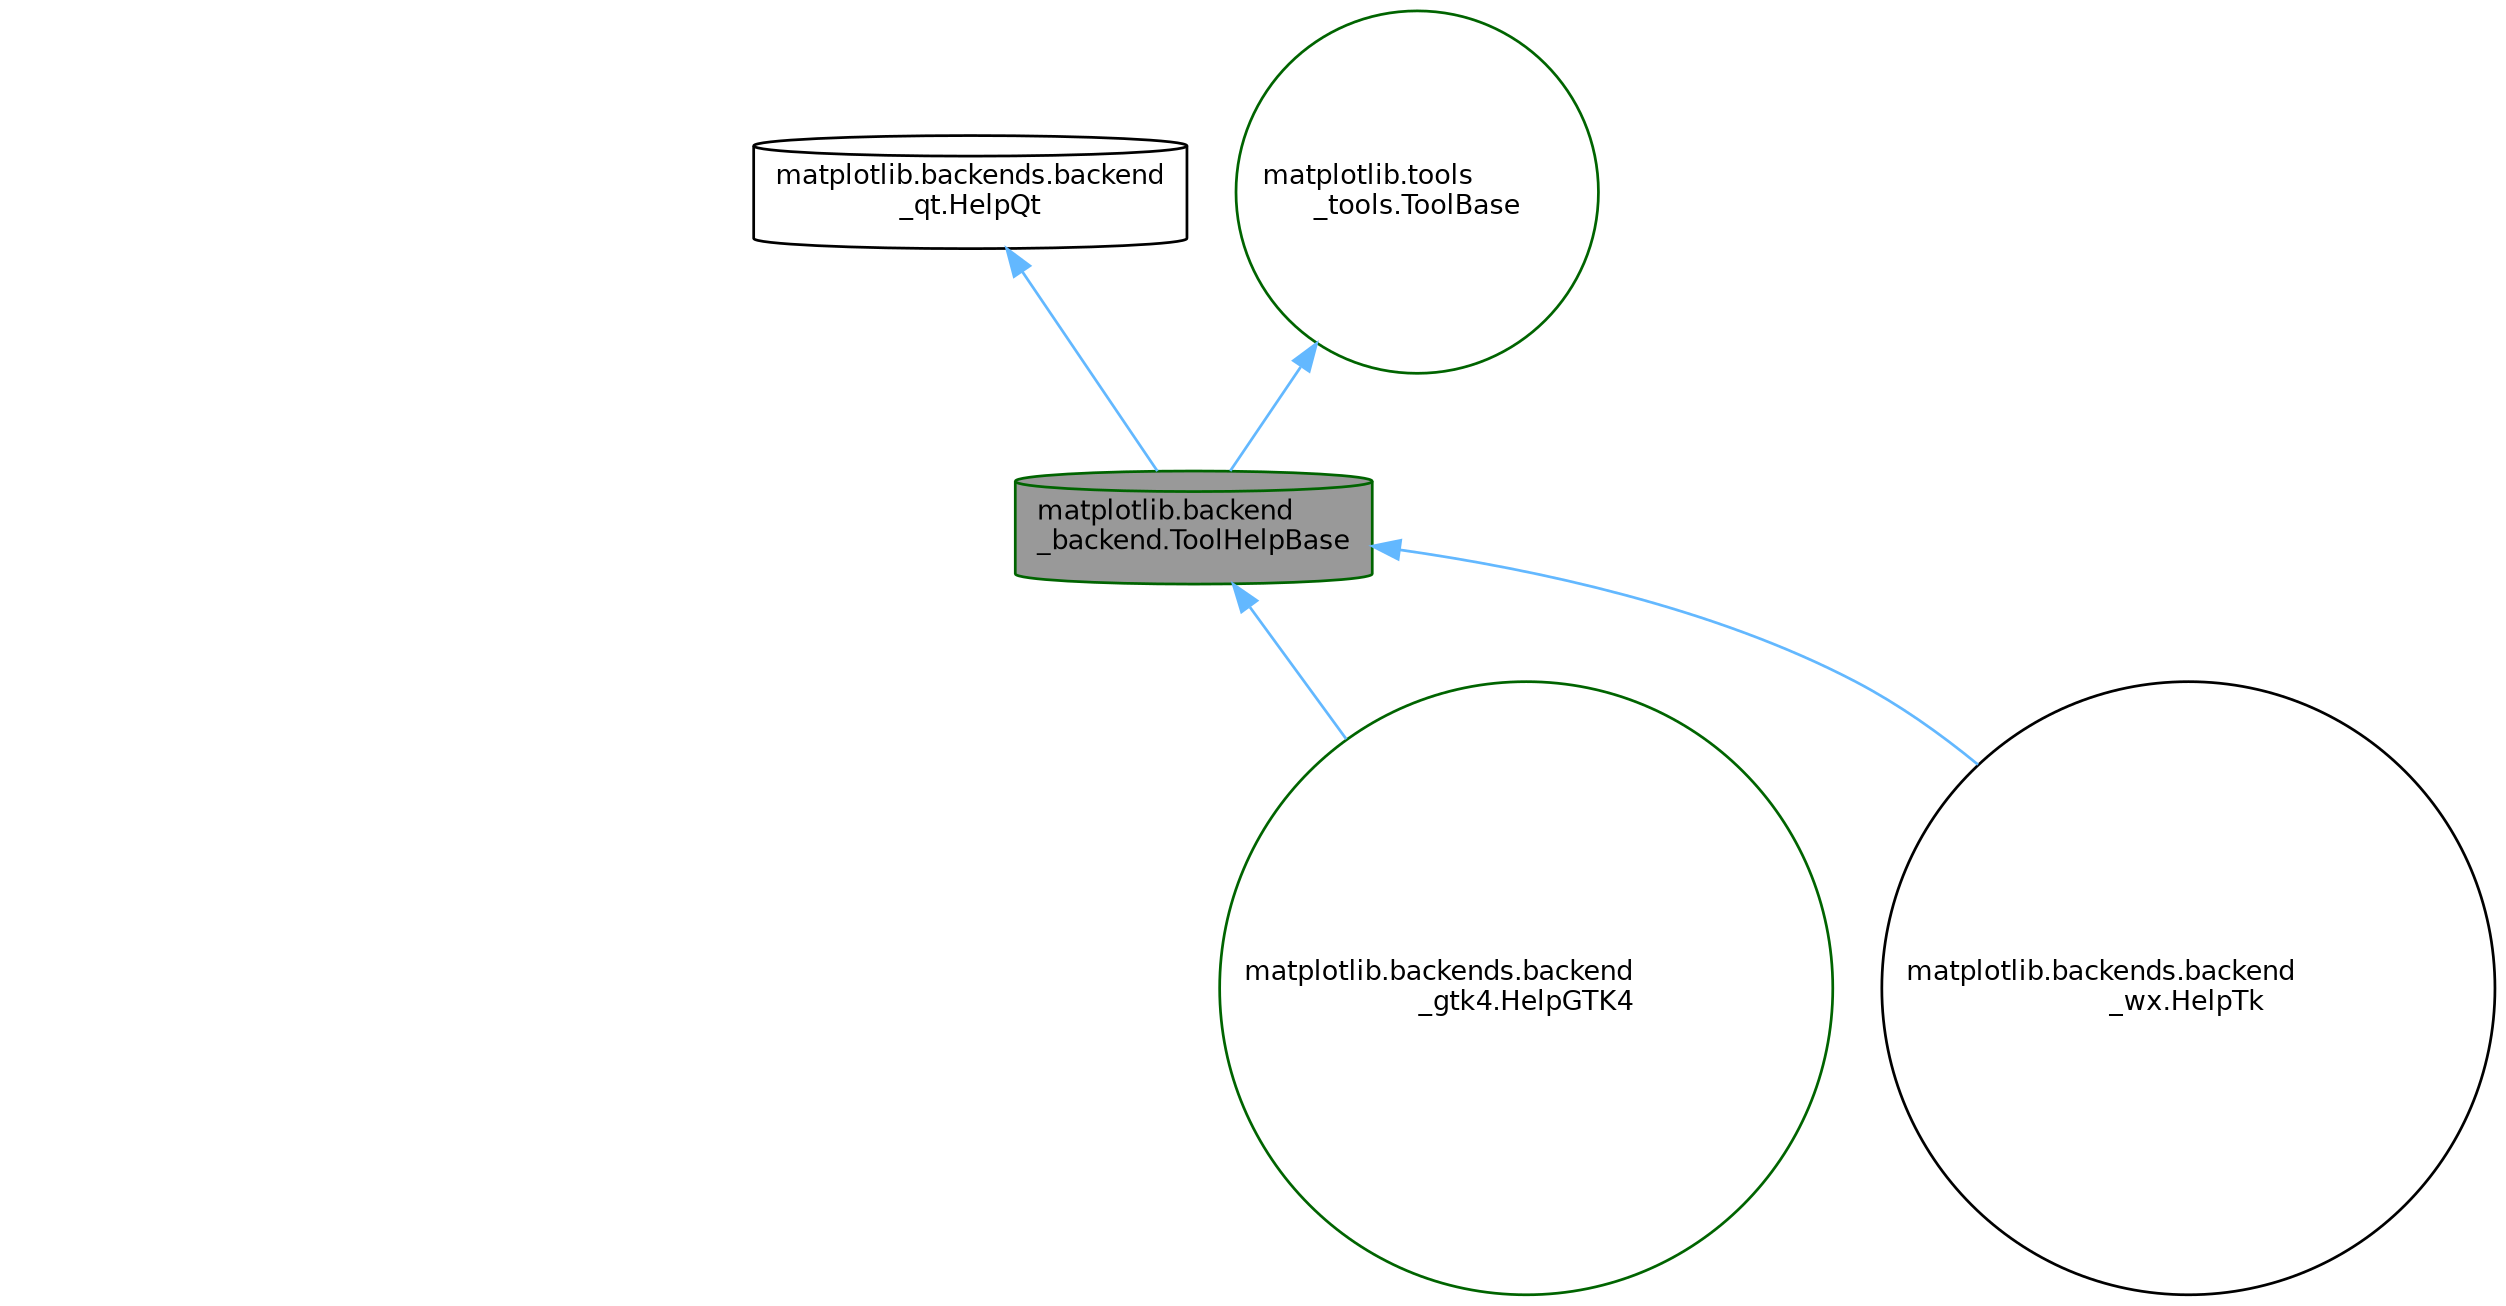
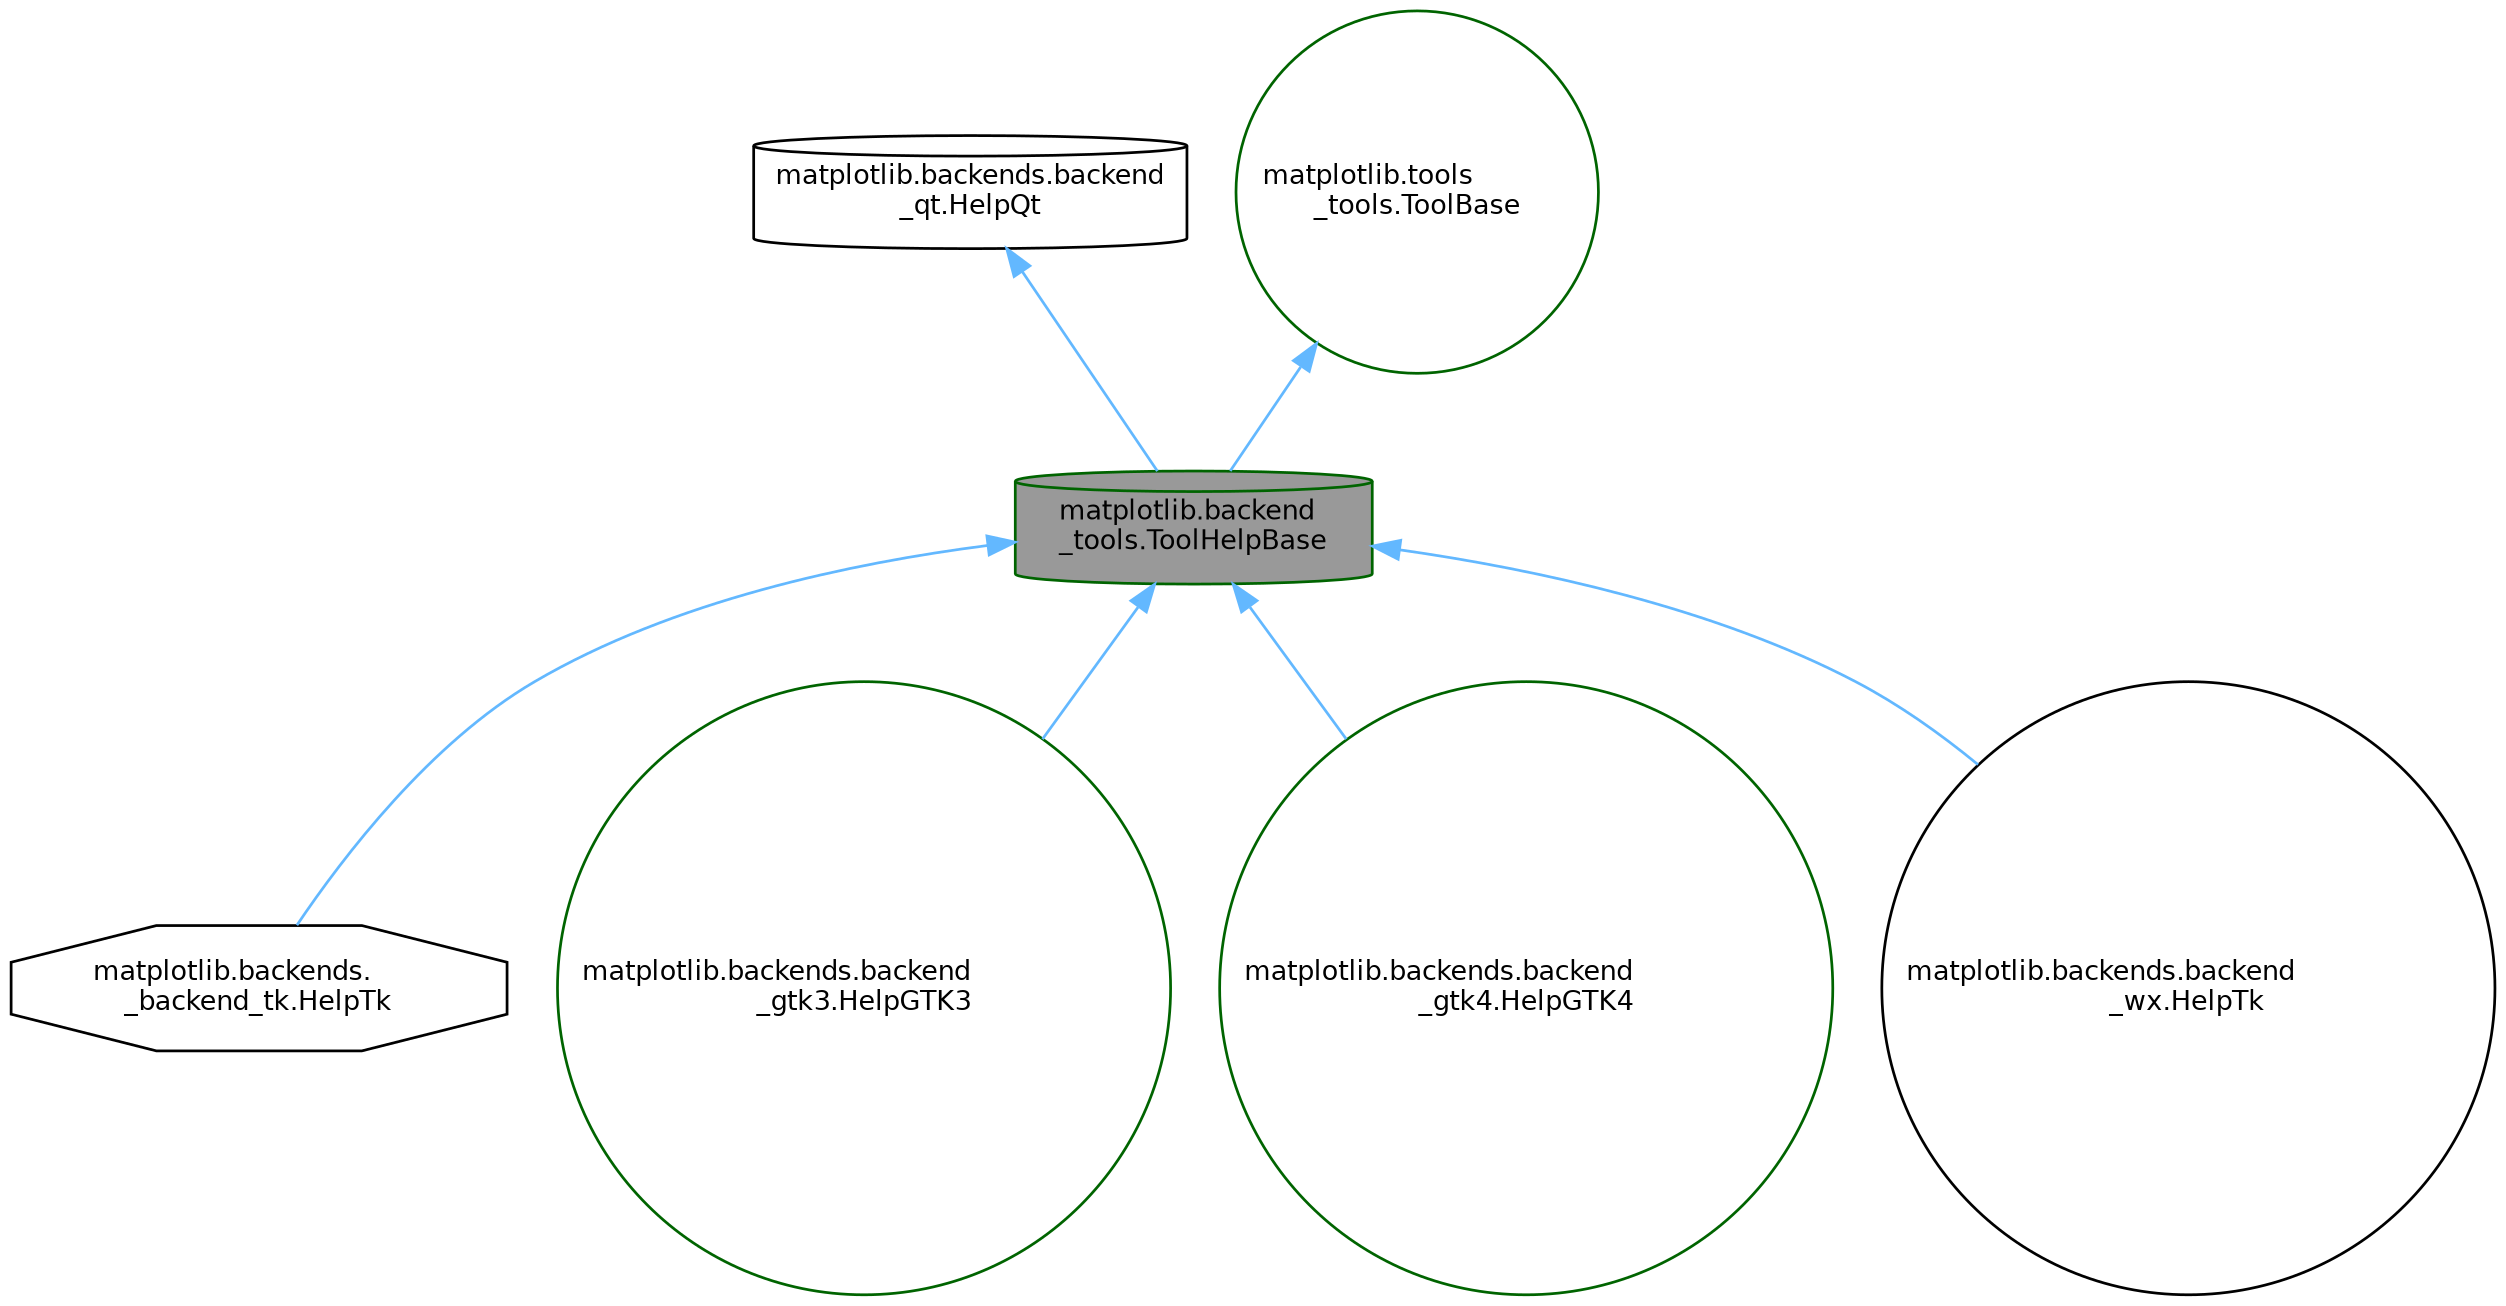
node "matplotlib.backend _backend.ToolHelpBase": label "matplotlib.backend _backend.ToolHelpBase" -> "matplotlib.backend _tools.ToolHelpBase"
node "matplotlib.backends. _backend_tk.HelpTk": added
node "matplotlib.backends.backend _gtk3.HelpGTK3": added
